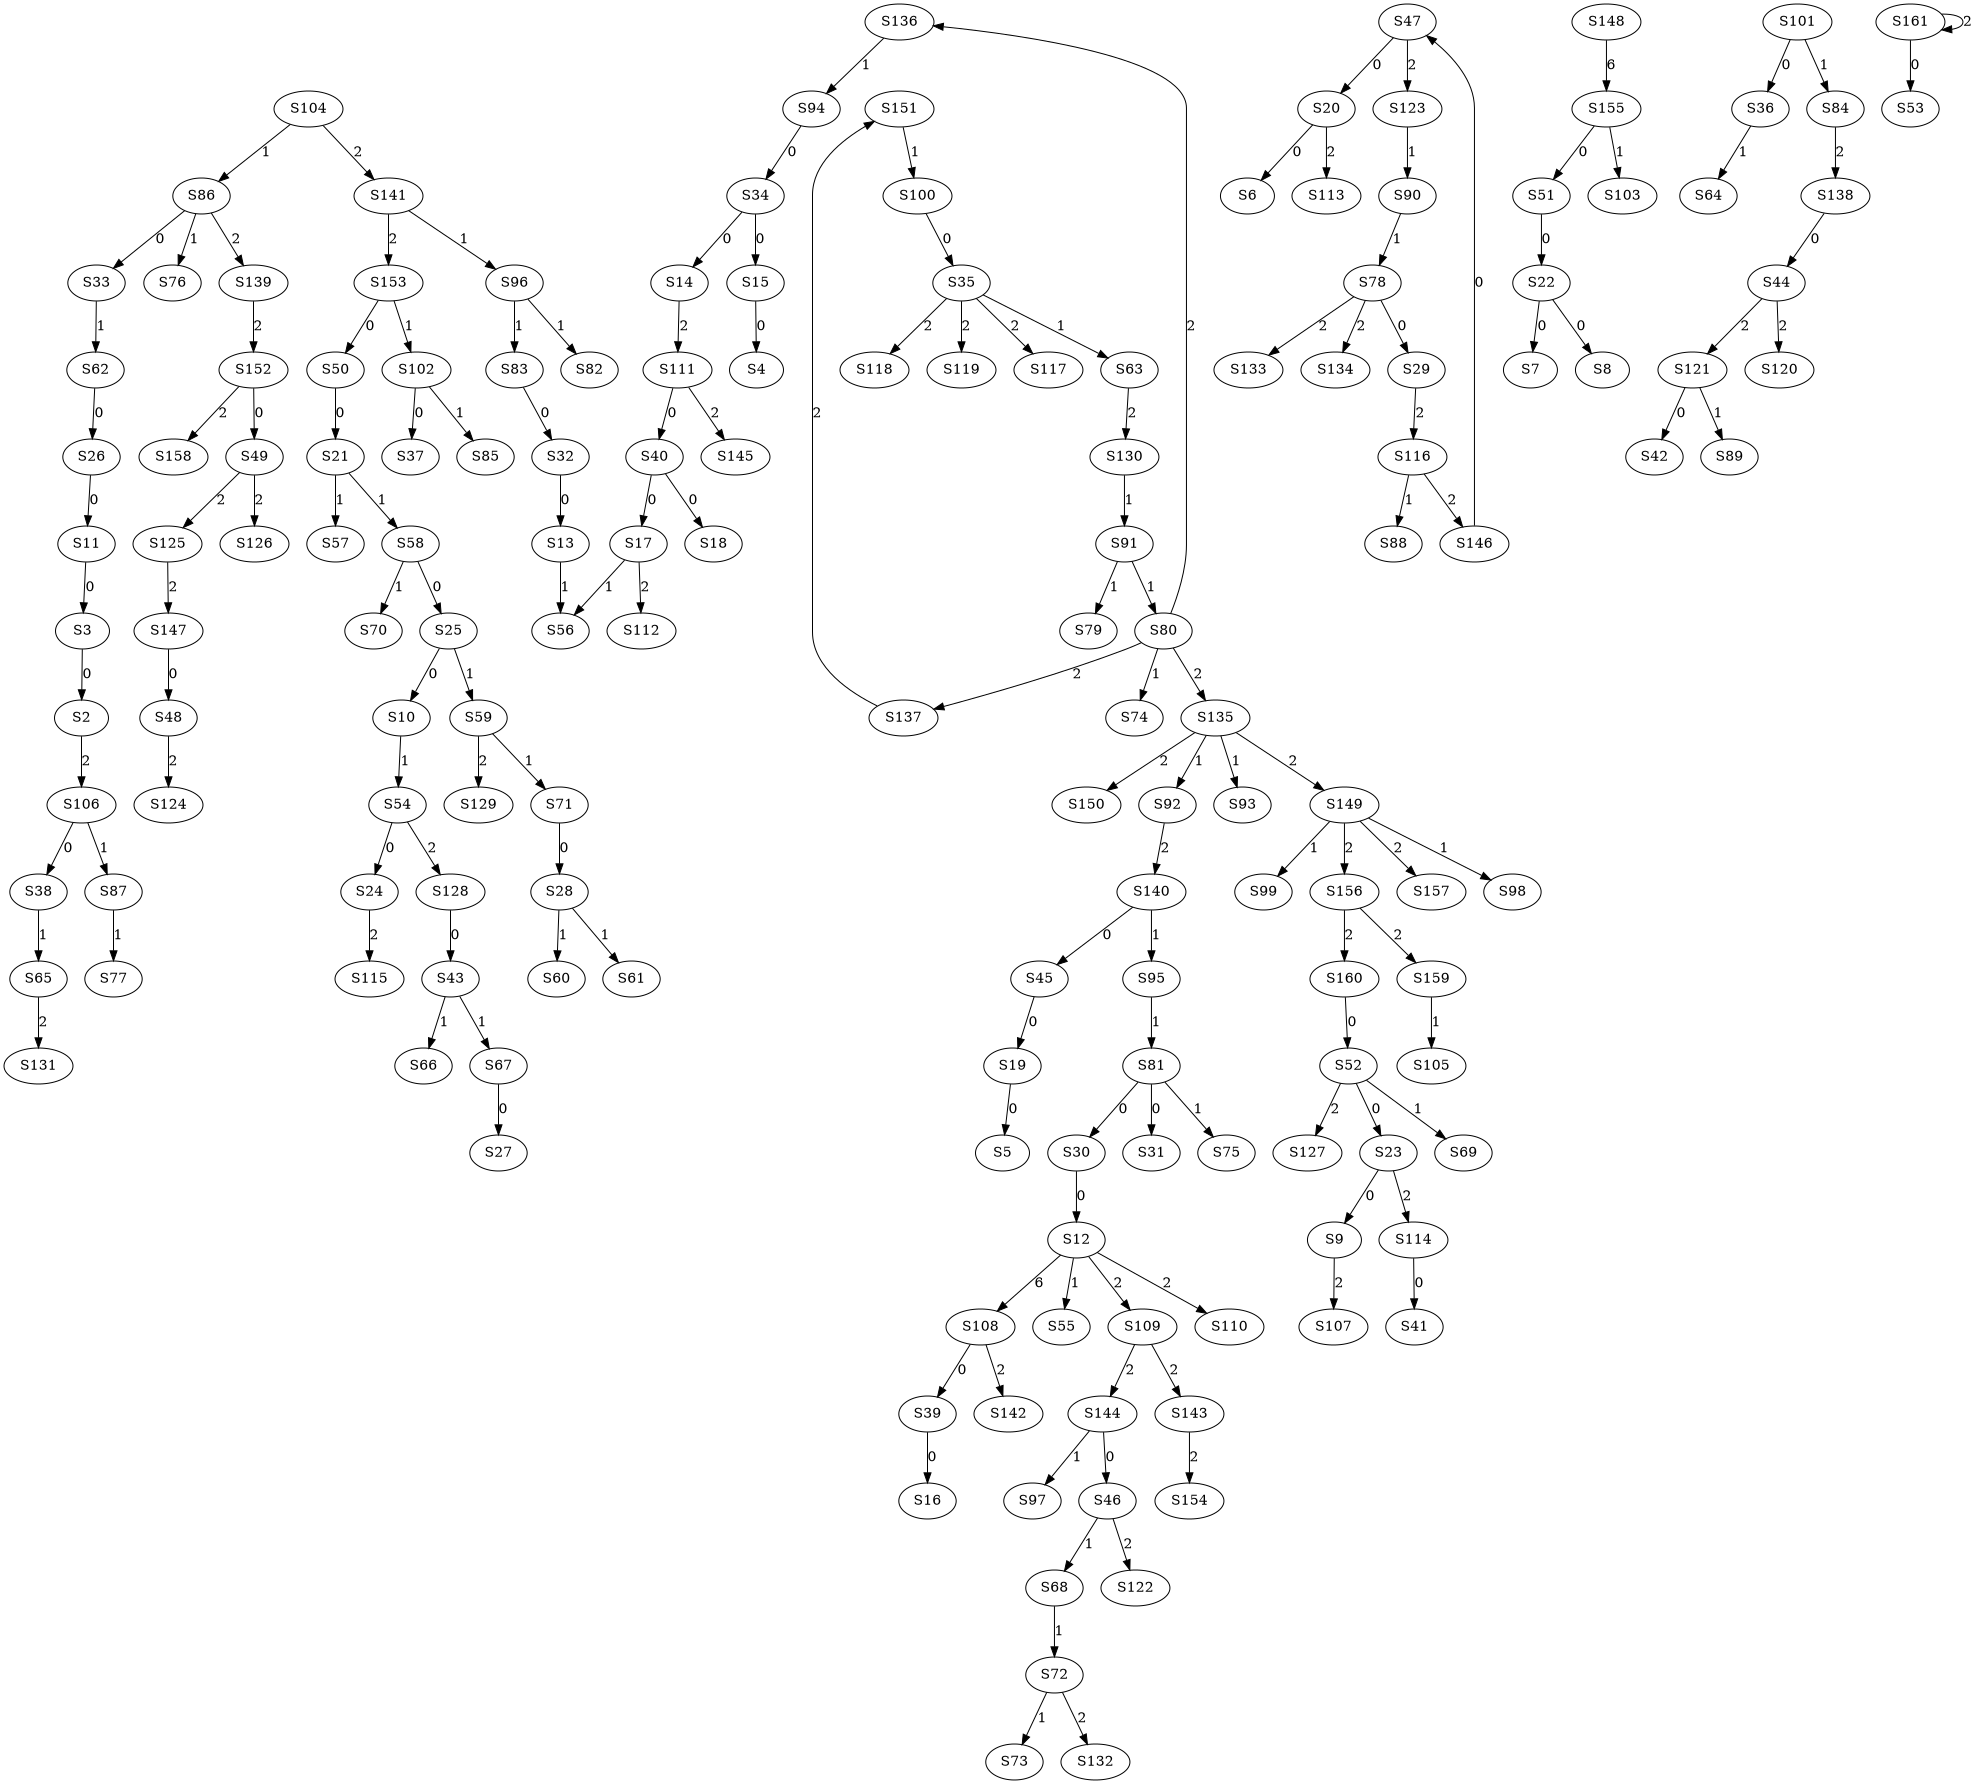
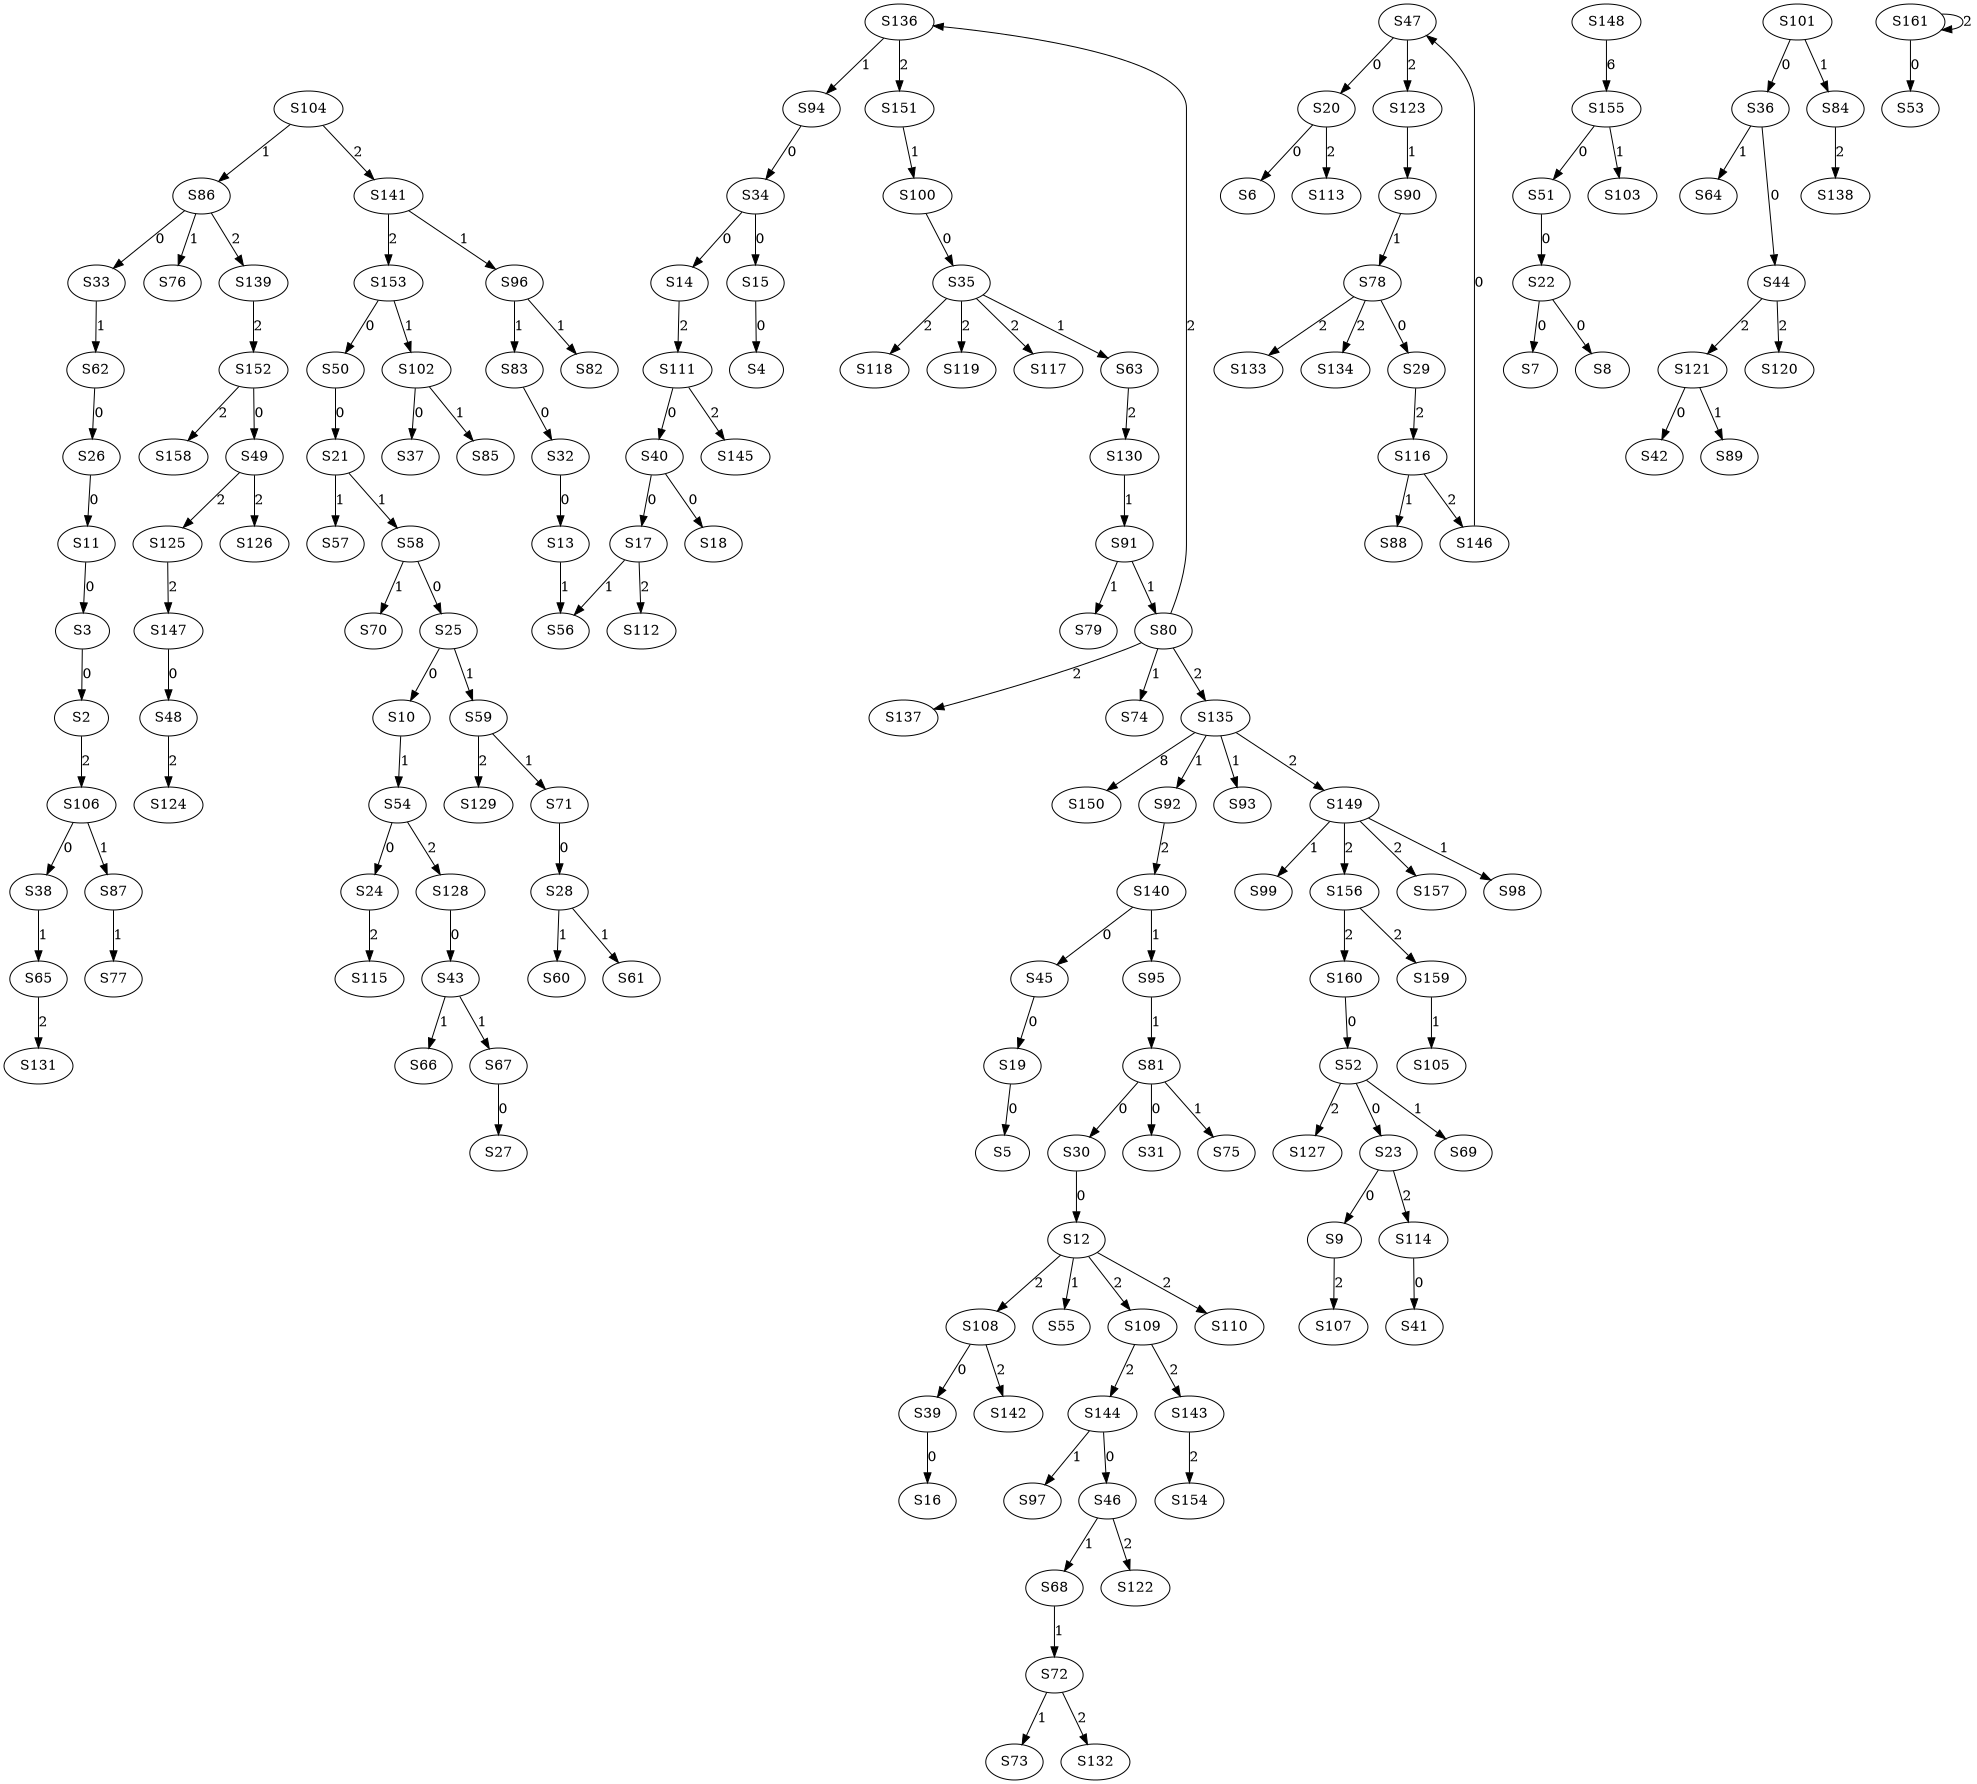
edge "S138" -> "S44": now "S36" -> "S44"
edge "S137" -> "S151": now "S136" -> "S151"
edge "S135" -> "S150": label "2" -> "8"
edge "S12" -> "S108": label "6" -> "2"
